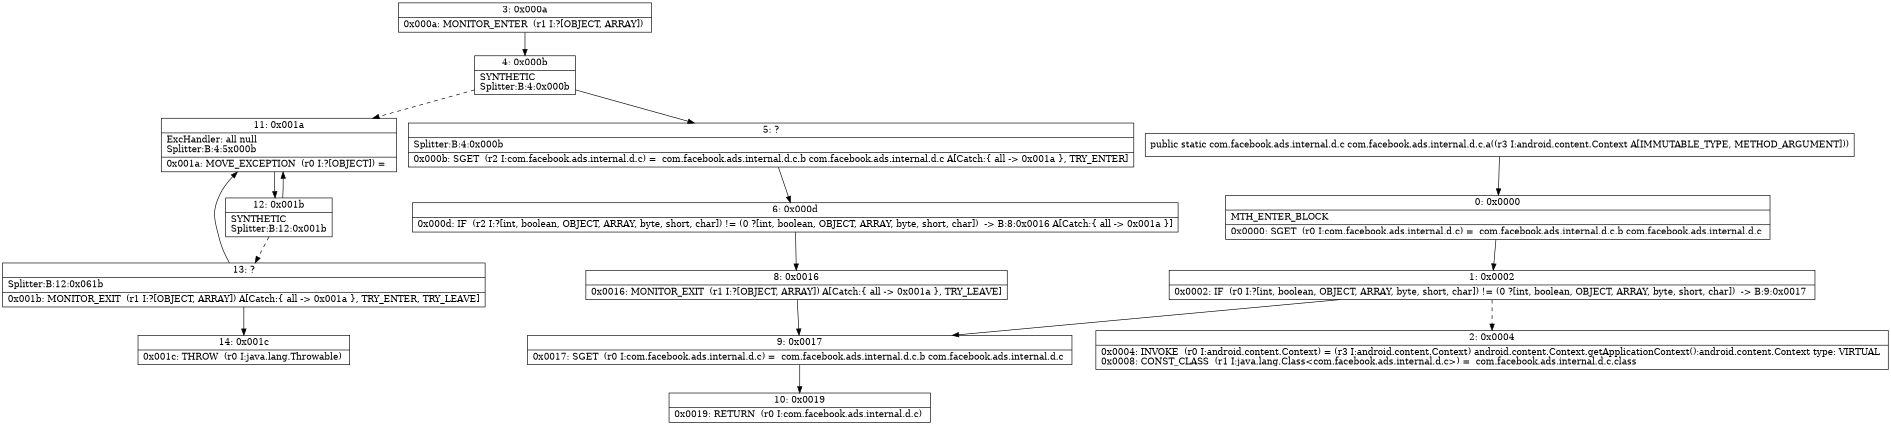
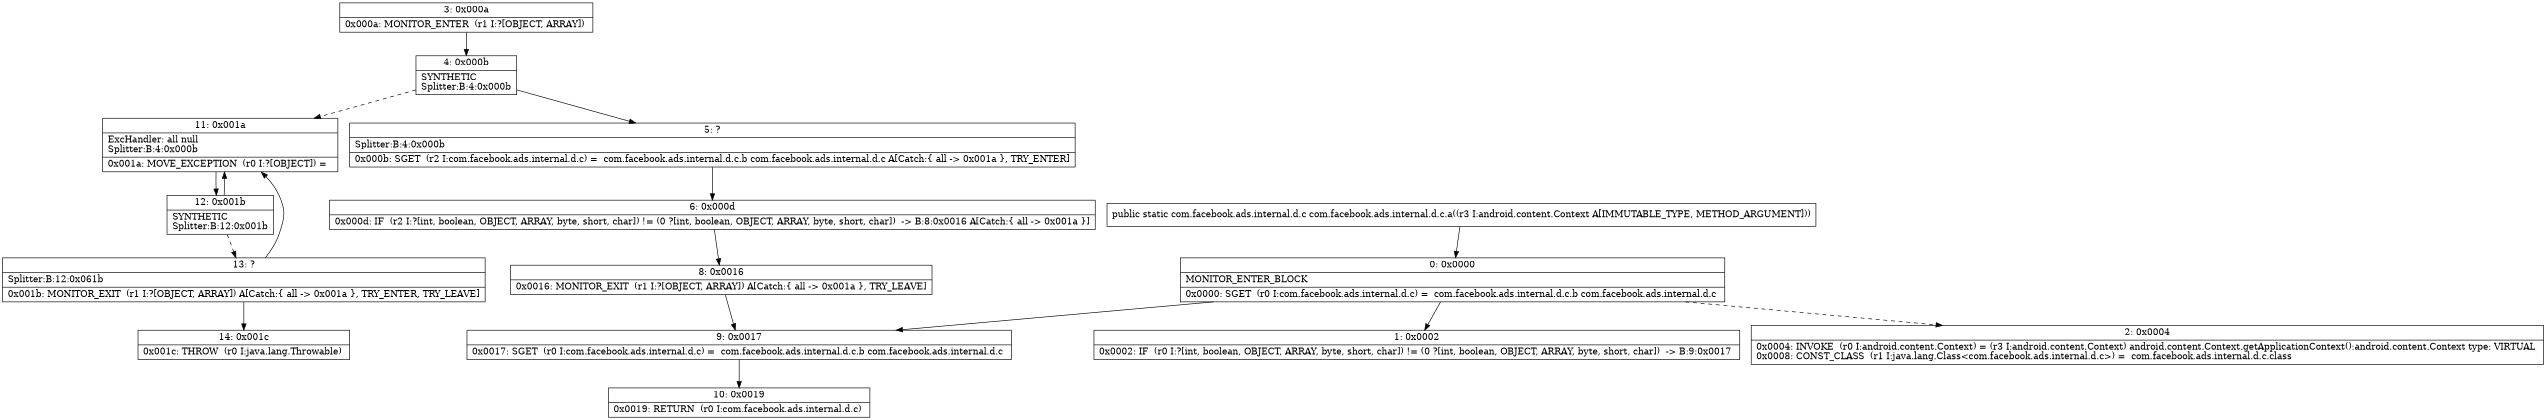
node "11: 0x001a": text "Splitter:B:4:5x000b" -> "Splitter:B:4:0x000b"
node "0: 0x0000": text "MTH_ENTER_BLOCK" -> "MONITOR_ENTER_BLOCK"
edge "1: 0x0002" -> "2: 0x0004": now "0: 0x0000" -> "2: 0x0004"
edge "1: 0x0002" -> "9: 0x0017": now "0: 0x0000" -> "9: 0x0017"
